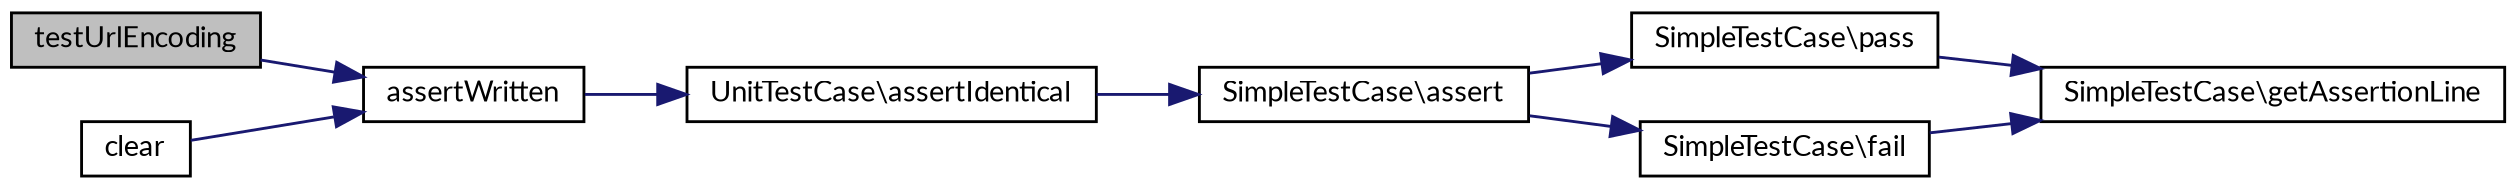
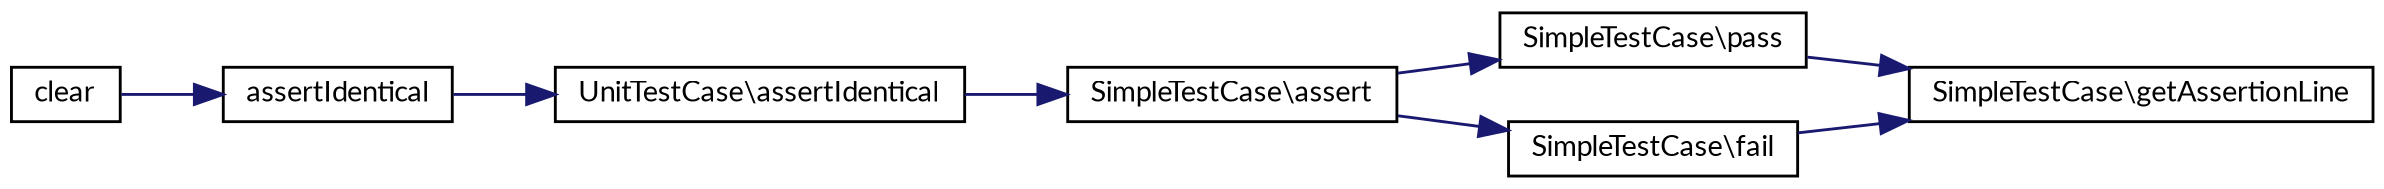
node "testUrlEncoding": removed
node "assertWritten": label "assertWritten" -> "assertIdentical"
